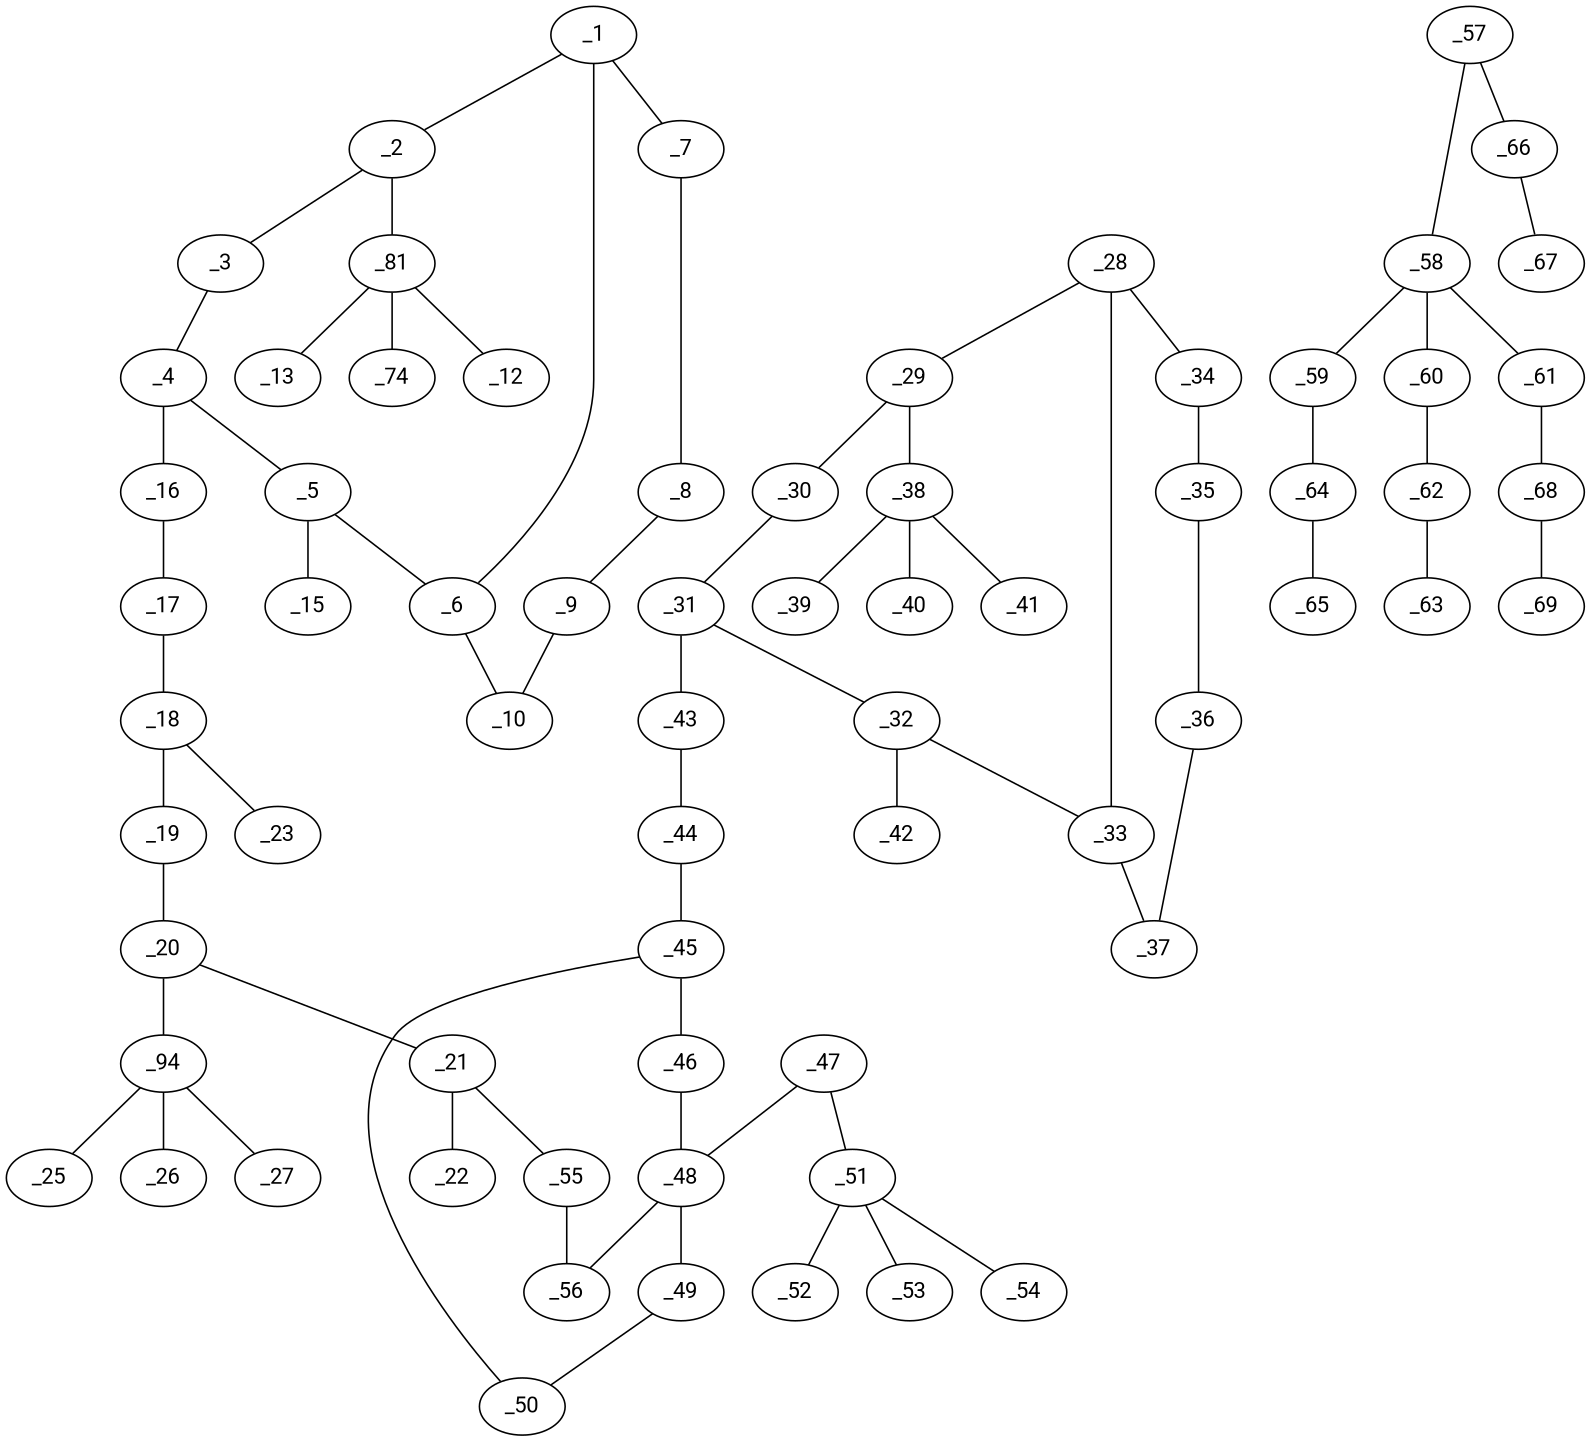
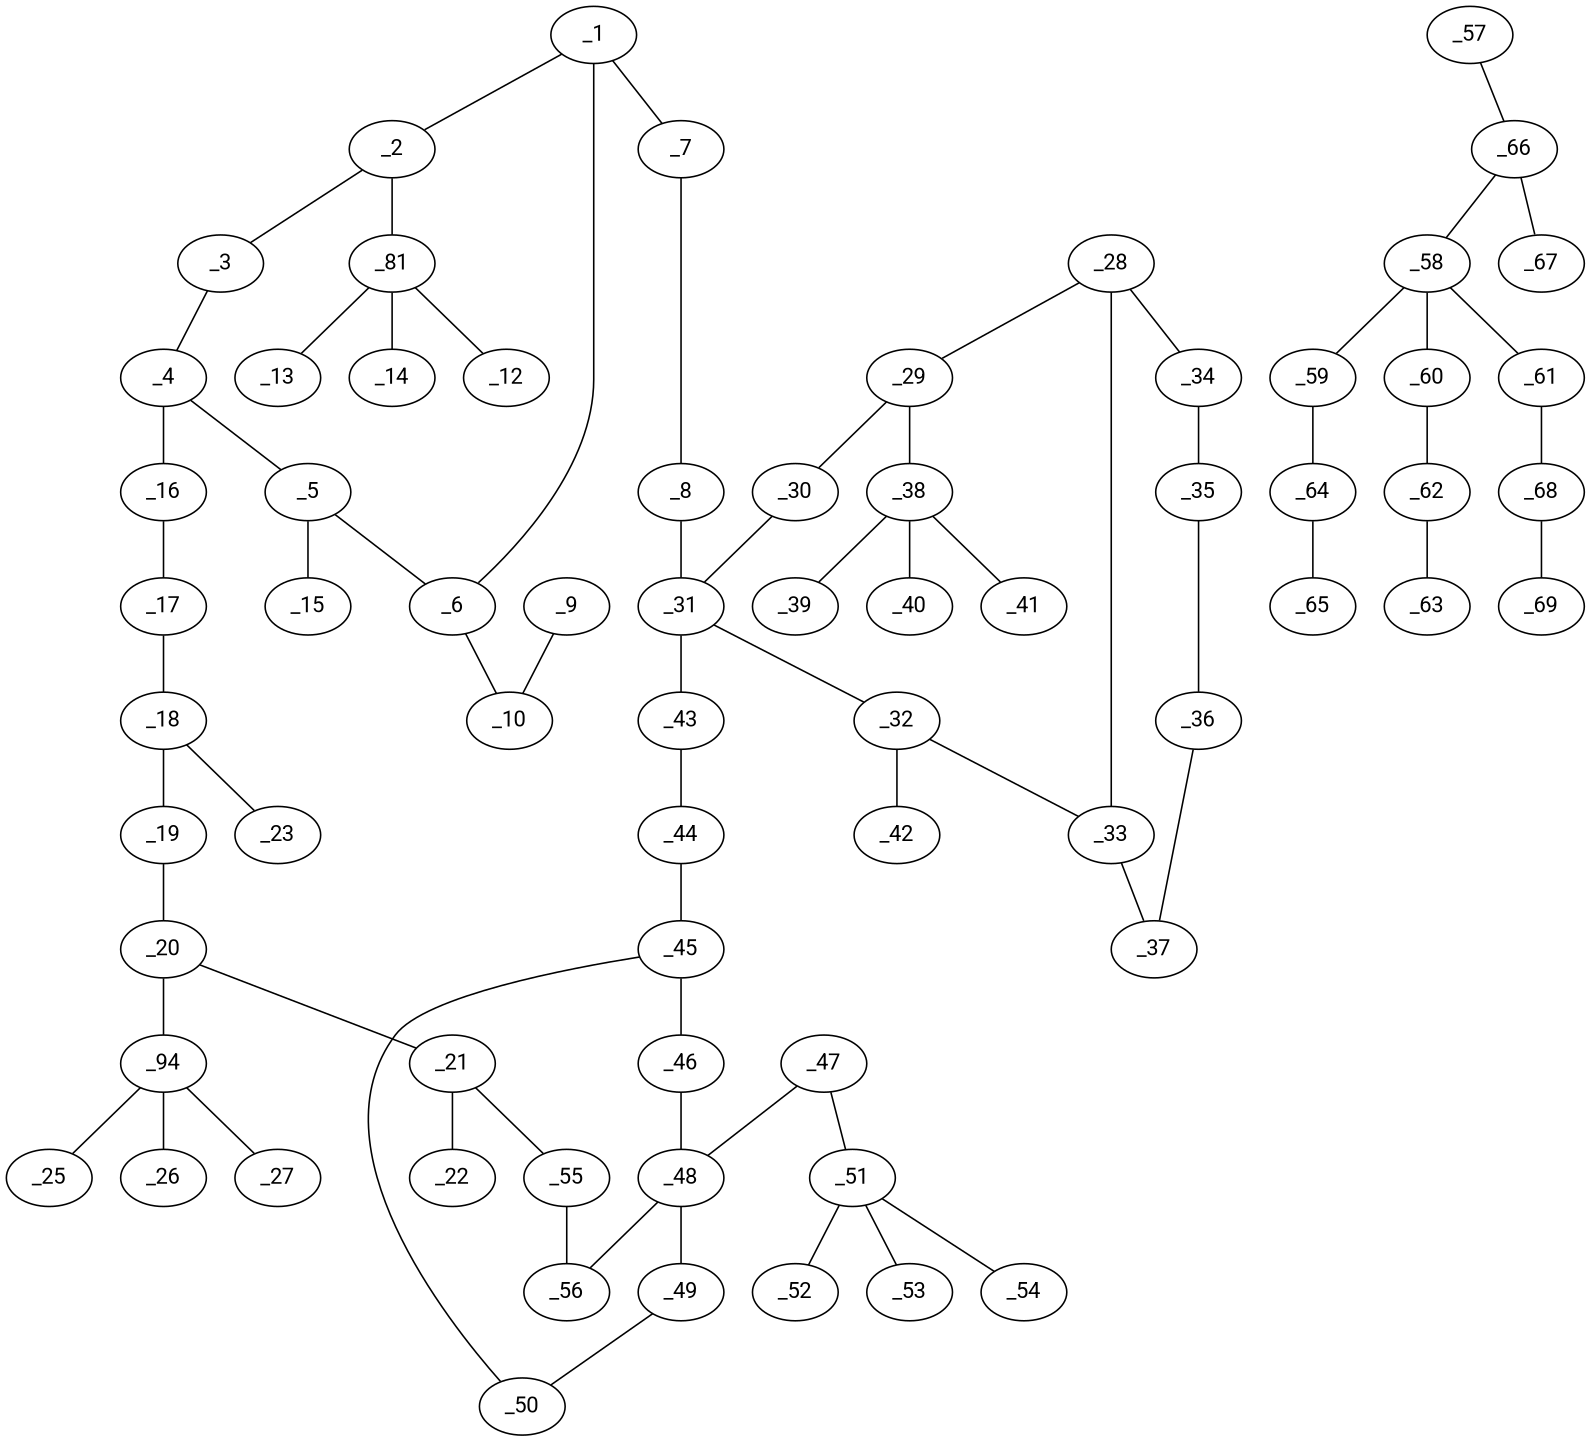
edge "_57" -- "_58": now "_66" -- "_58"
node "_74": label "_74" -> "_14"
edge "_8" -- "_9": now "_8" -- "_31"
